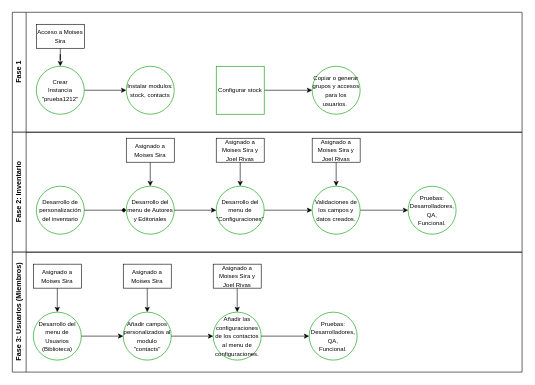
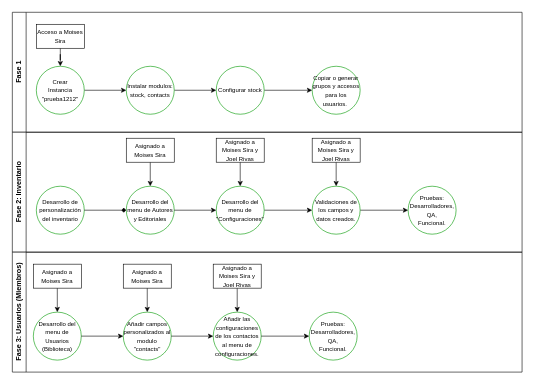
edge "Instalar modulos: stock, contacts" -> "Configurar stock": added
node "Configurar stock": shape rectangle -> ellipse
